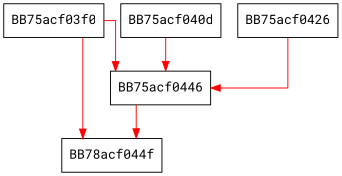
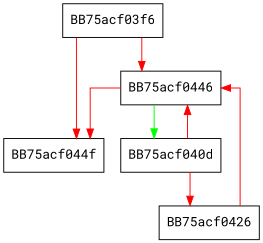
node "BB75acf03f0": label "BB75acf03f0" -> "BB75acf03f6"
edge "BB75acf0446" -> "BB75acf040d": added
node "BB78acf044f": label "BB78acf044f" -> "BB75acf044f"
edge "BB75acf040d" -> "BB75acf0426": added
